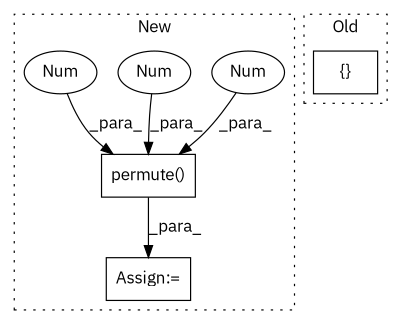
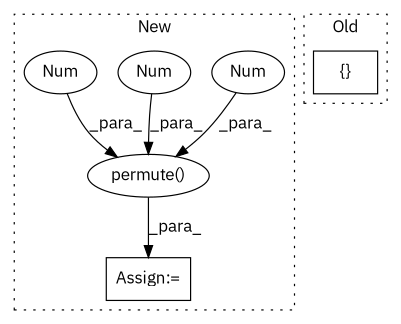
node "permute()": shape box -> ellipse
